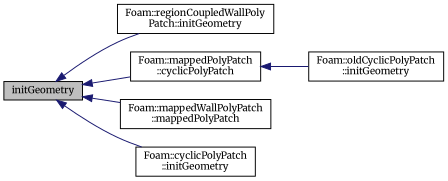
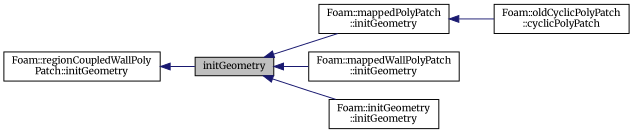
edge "Foam::regionCoupledWallPoly Patch::initGeometry" -> "initGeometry": reversed
node "Foam::mappedPolyPatch ::cyclicPolyPatch": label "Foam::mappedPolyPatch ::cyclicPolyPatch" -> "Foam::mappedPolyPatch ::initGeometry"
node "Foam::oldCyclicPolyPatch ::initGeometry": label "Foam::oldCyclicPolyPatch ::initGeometry" -> "Foam::oldCyclicPolyPatch ::cyclicPolyPatch"
node "Foam::mappedWallPolyPatch ::mappedPolyPatch": label "Foam::mappedWallPolyPatch ::mappedPolyPatch" -> "Foam::mappedWallPolyPatch ::initGeometry"
node "Foam::cyclicPolyPatch ::initGeometry": label "Foam::cyclicPolyPatch ::initGeometry" -> "Foam::initGeometry ::initGeometry"
